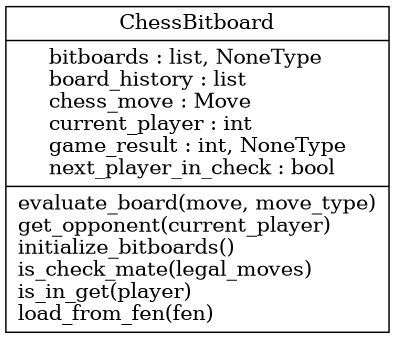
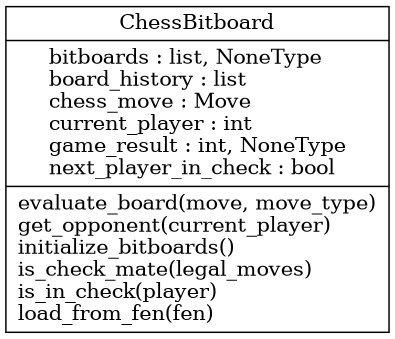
node "ChessBitboard": text "is_in_get(player)" -> "is_in_check(player)"
